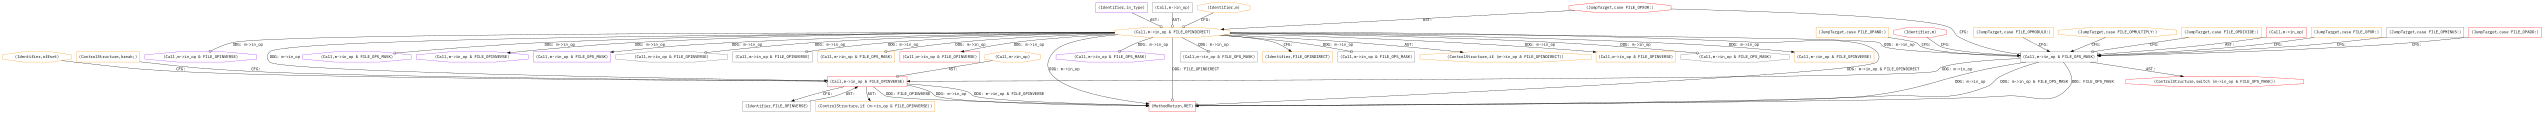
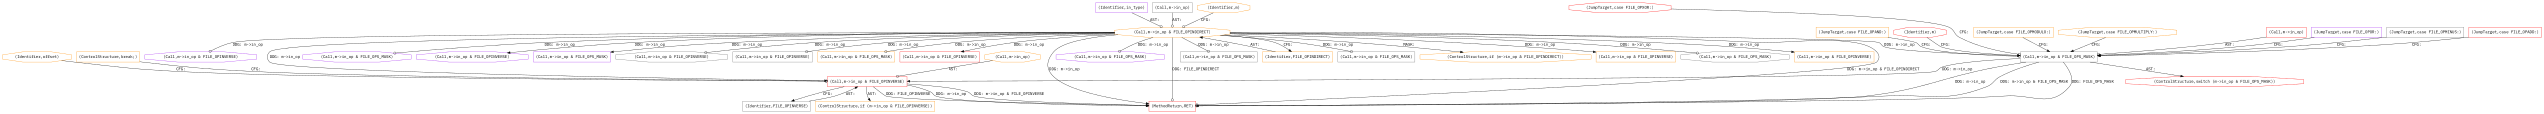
edge "(JumpTarget,case FILE_OPXOR:)" -> "(Call,m->in_op & FILE_OPINDIRECT)": now "(Identifier,FILE_OPINDIRECT)" -> "(Call,m->in_op & FILE_OPINDIRECT)"
node "(JumpTarget,case FILE_OPDIVIDE:)": removed
node "(JumpTarget,case FILE_OPOR:)": color darkorange -> purple
edge "(Call,m->in_op & FILE_OPINDIRECT)" -> "(ControlStructure,if (m->in_op & FILE_OPINDIRECT))": label "AST: " -> "MASK: "
